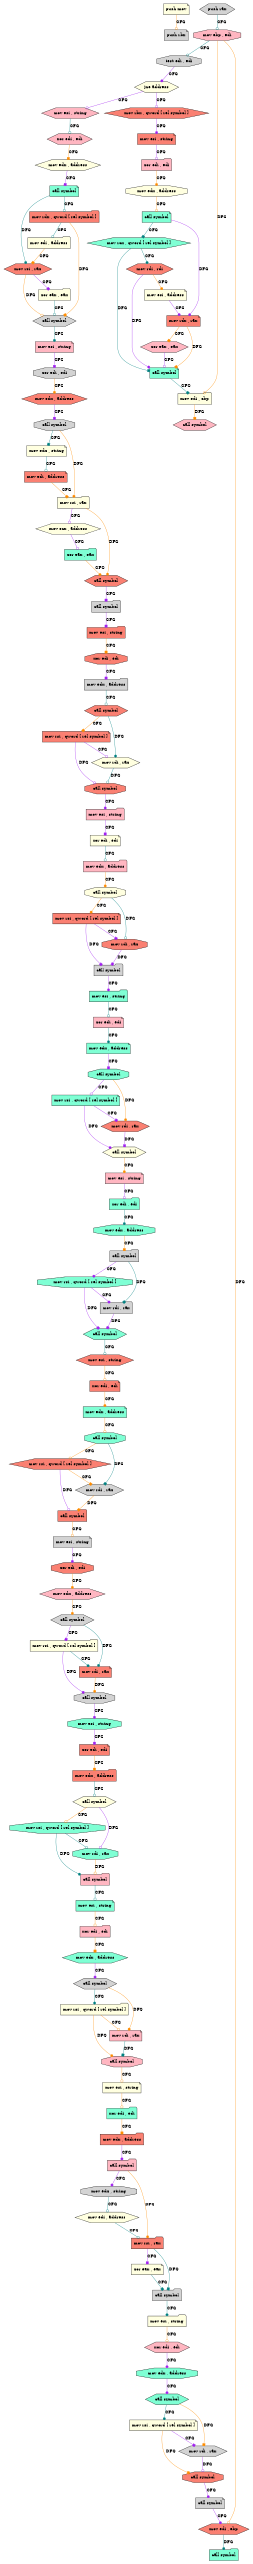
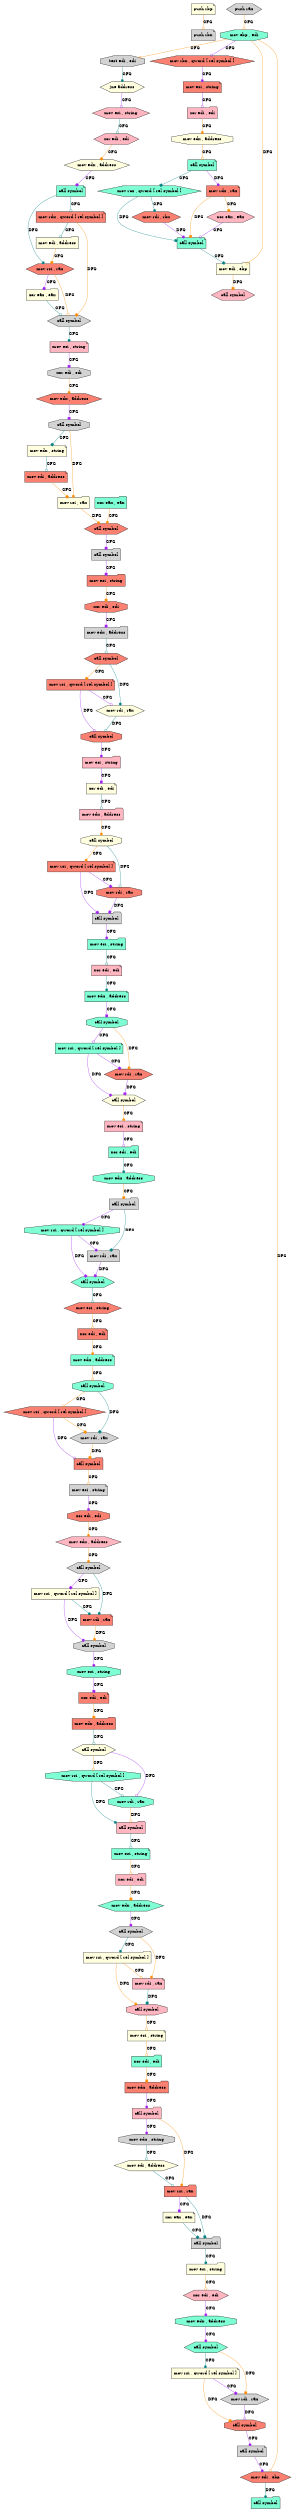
node "push mov": label "push mov" -> "push rbp"
edge "push rax" -> "mov ebp , edi": color teal -> darkorange
node "mov ebp , edi": fillcolor lightpink -> aquamarine
edge "mov ebp , edi" -> "test edi , edi": color teal -> darkorange
edge "test edi , edi" -> "jne address": color purple -> teal
edge "jne address" -> "mov rbx , qword [ rel symbol ]": now "mov ebp , edi" -> "mov rbx , qword [ rel symbol ]"
node "mov rdx , qword [ rel symbol ]": shape folder -> note
node "mov rdi , rdi": label "mov rdi , rdi" -> "mov rdi , rbx"
node "mov esi , address": removed
node "mov ecx , address": removed
